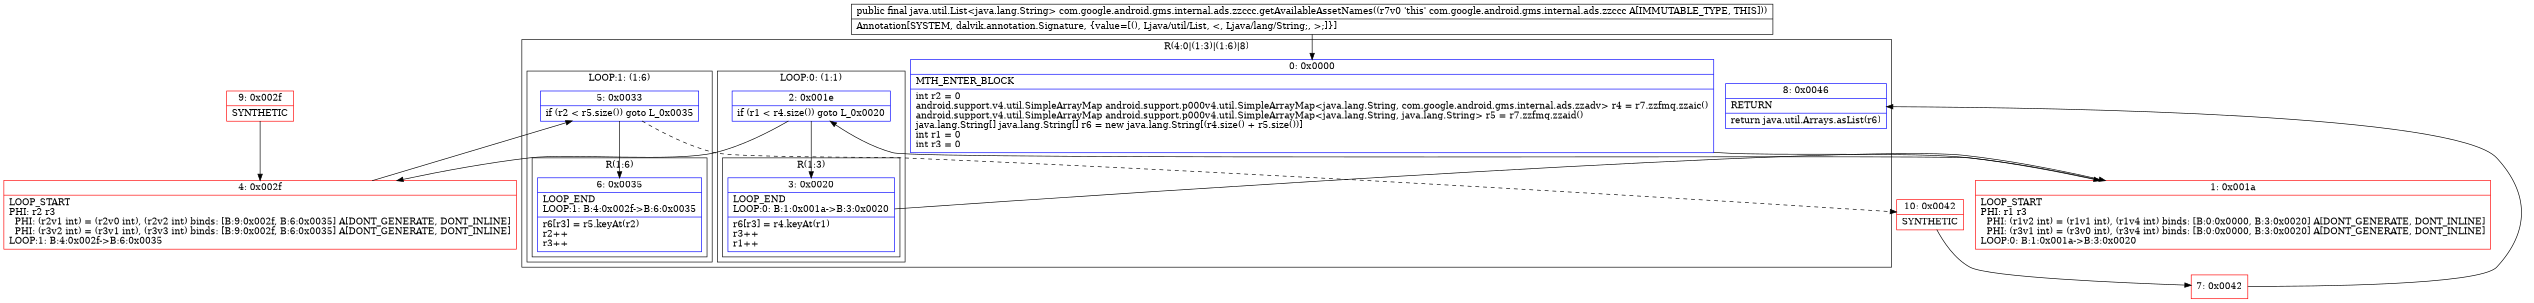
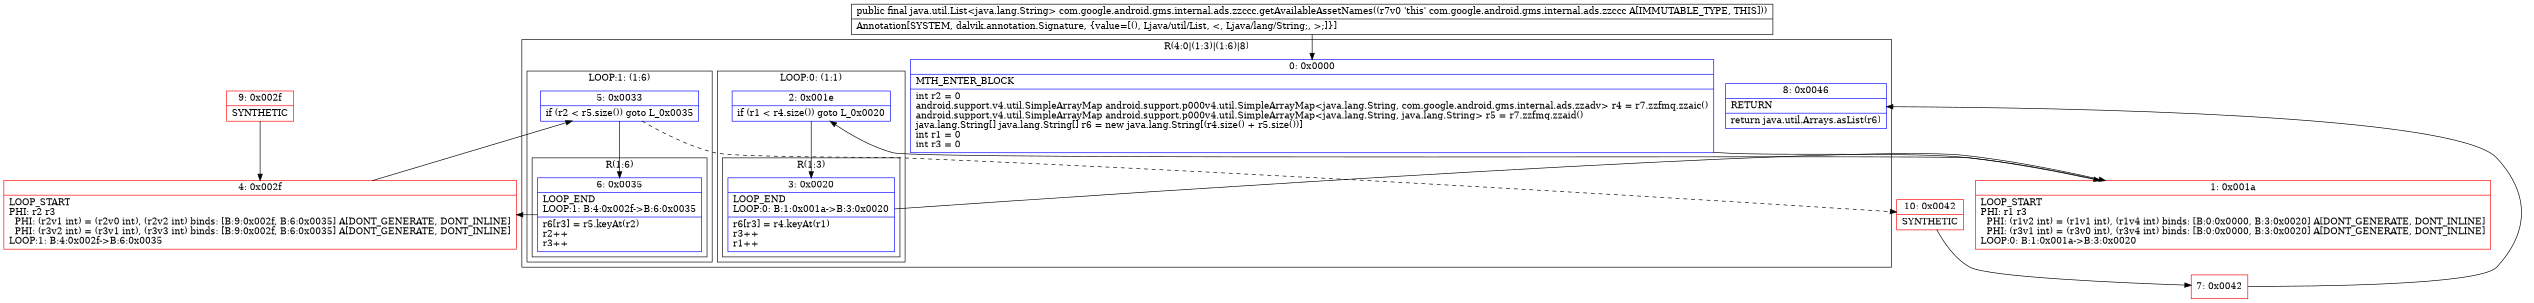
edge "2: 0x001e" -> "4: 0x002f": now "6: 0x0035" -> "4: 0x002f"
